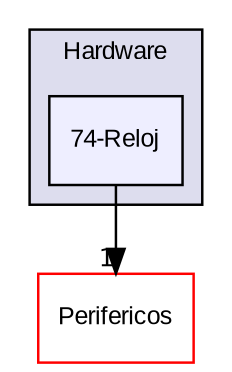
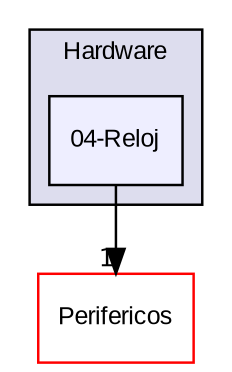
node "74-Reloj": label "74-Reloj" -> "04-Reloj"
